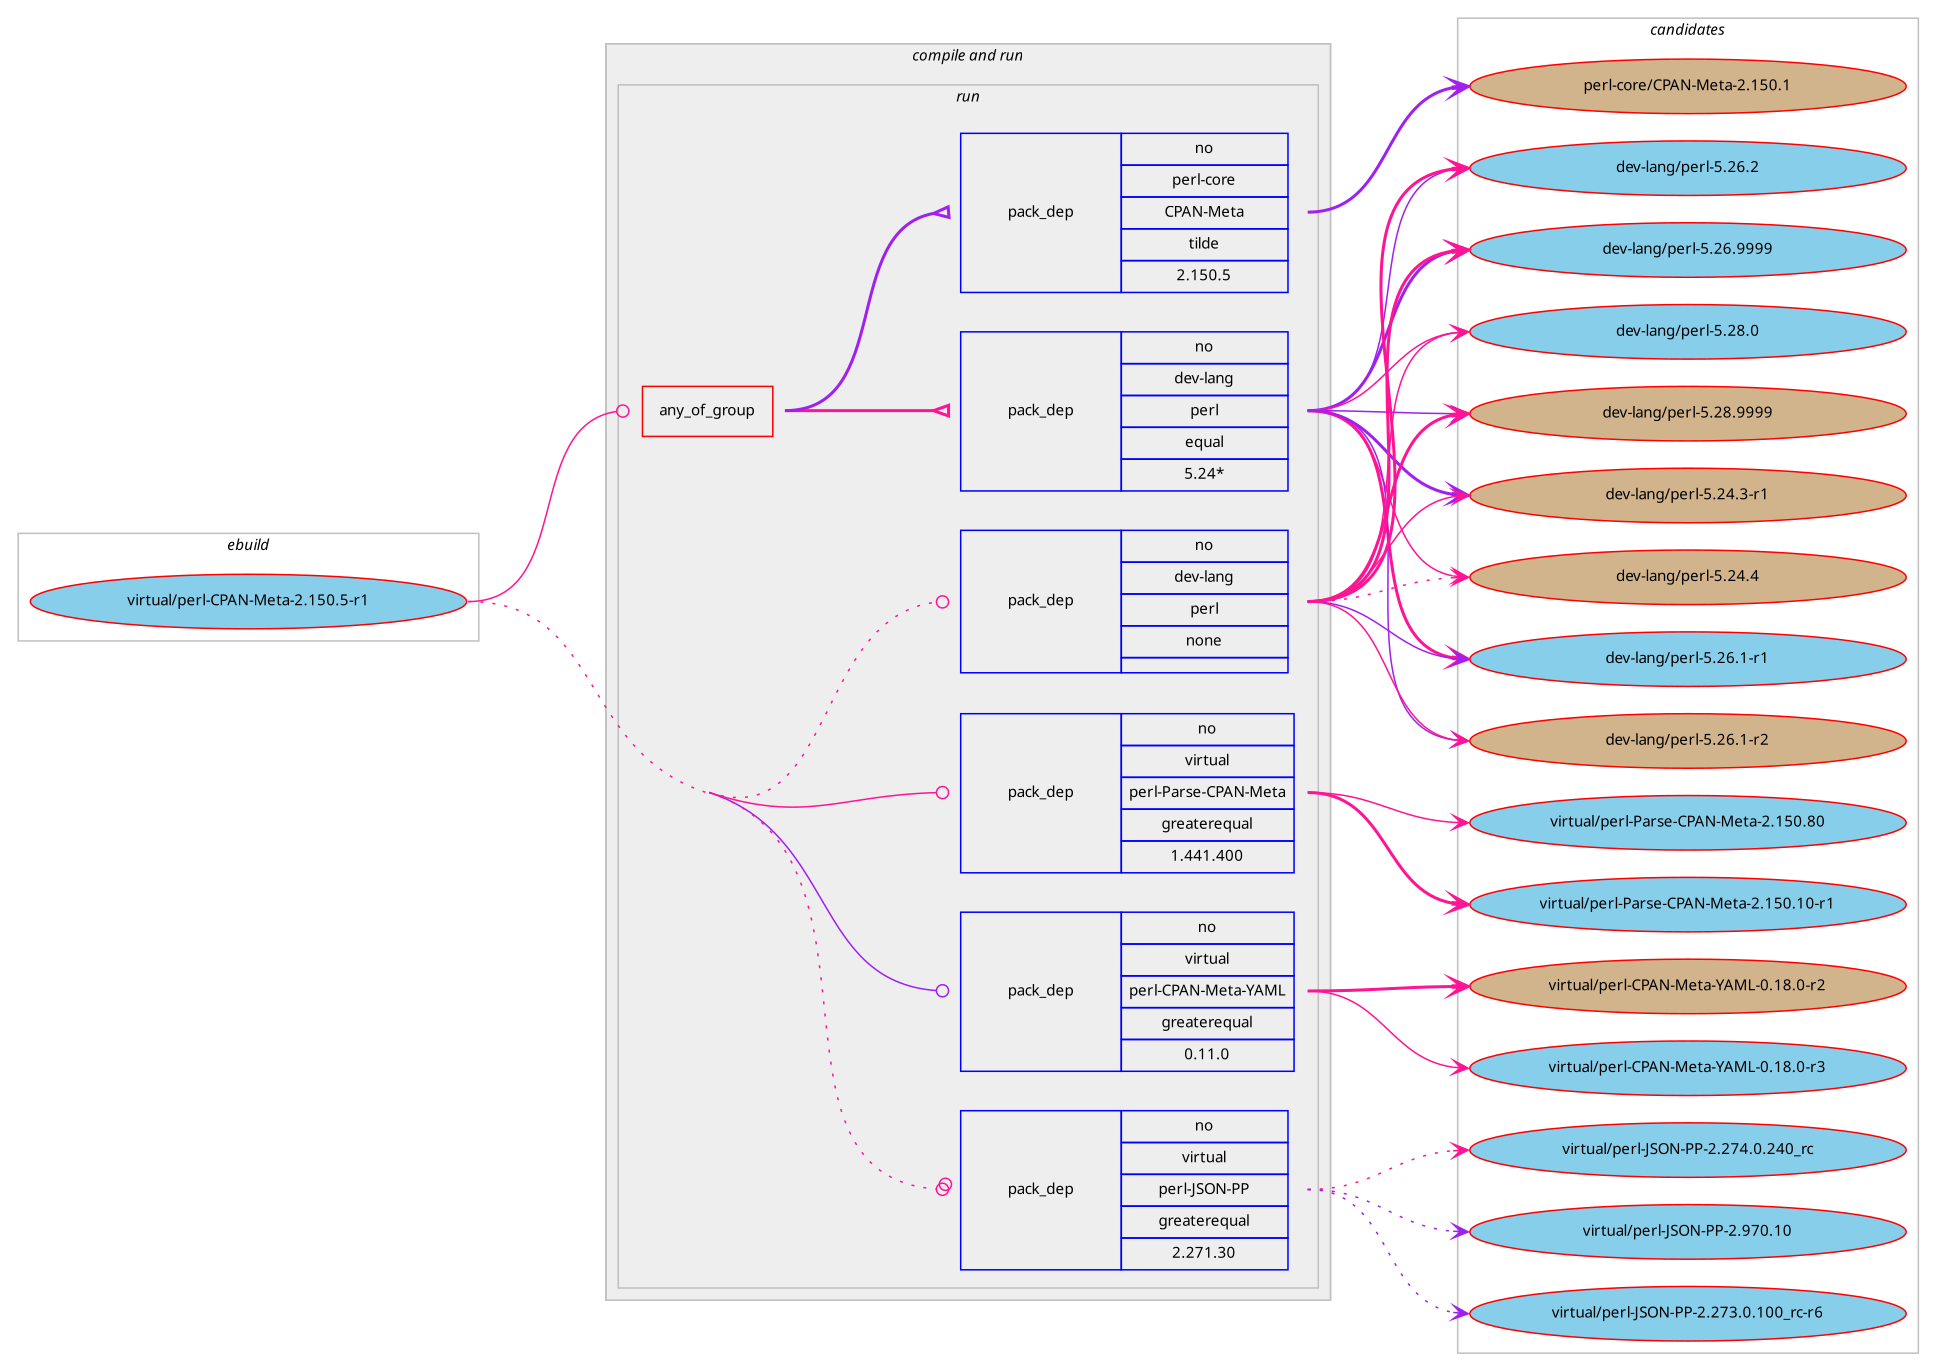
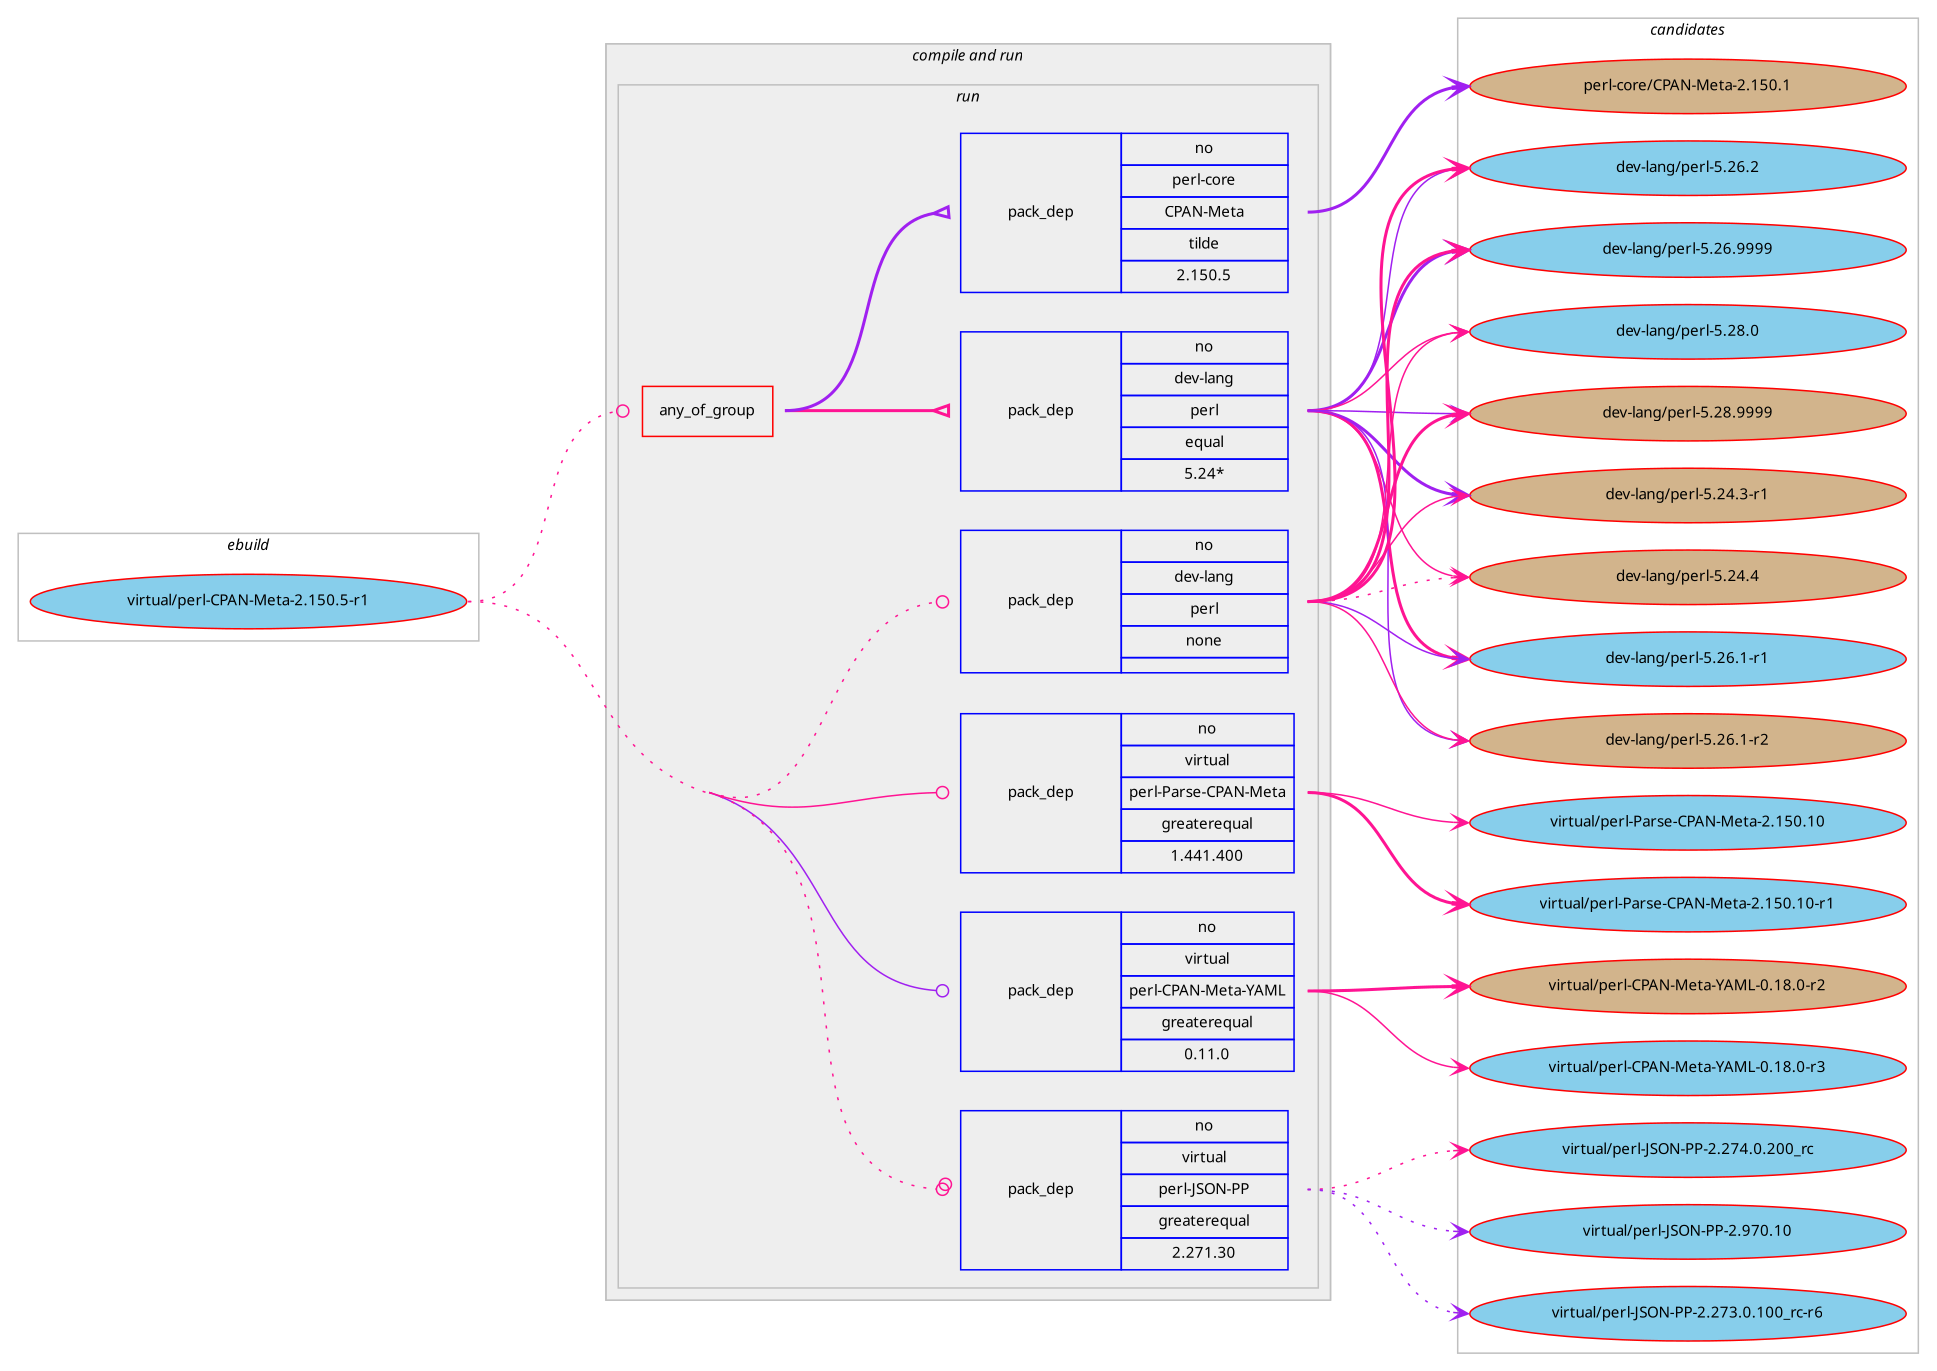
edge "virtual/perl-CPAN-Meta-2.150.5-r1" -> "any_of_group": style solid -> dotted
node "virtual/perl-Parse-CPAN-Meta-2.150.80": label "virtual/perl-Parse-CPAN-Meta-2.150.80" -> "virtual/perl-Parse-CPAN-Meta-2.150.10"
node "virtual/perl-JSON-PP-2.274.0.240_rc": label "virtual/perl-JSON-PP-2.274.0.240_rc" -> "virtual/perl-JSON-PP-2.274.0.200_rc"
